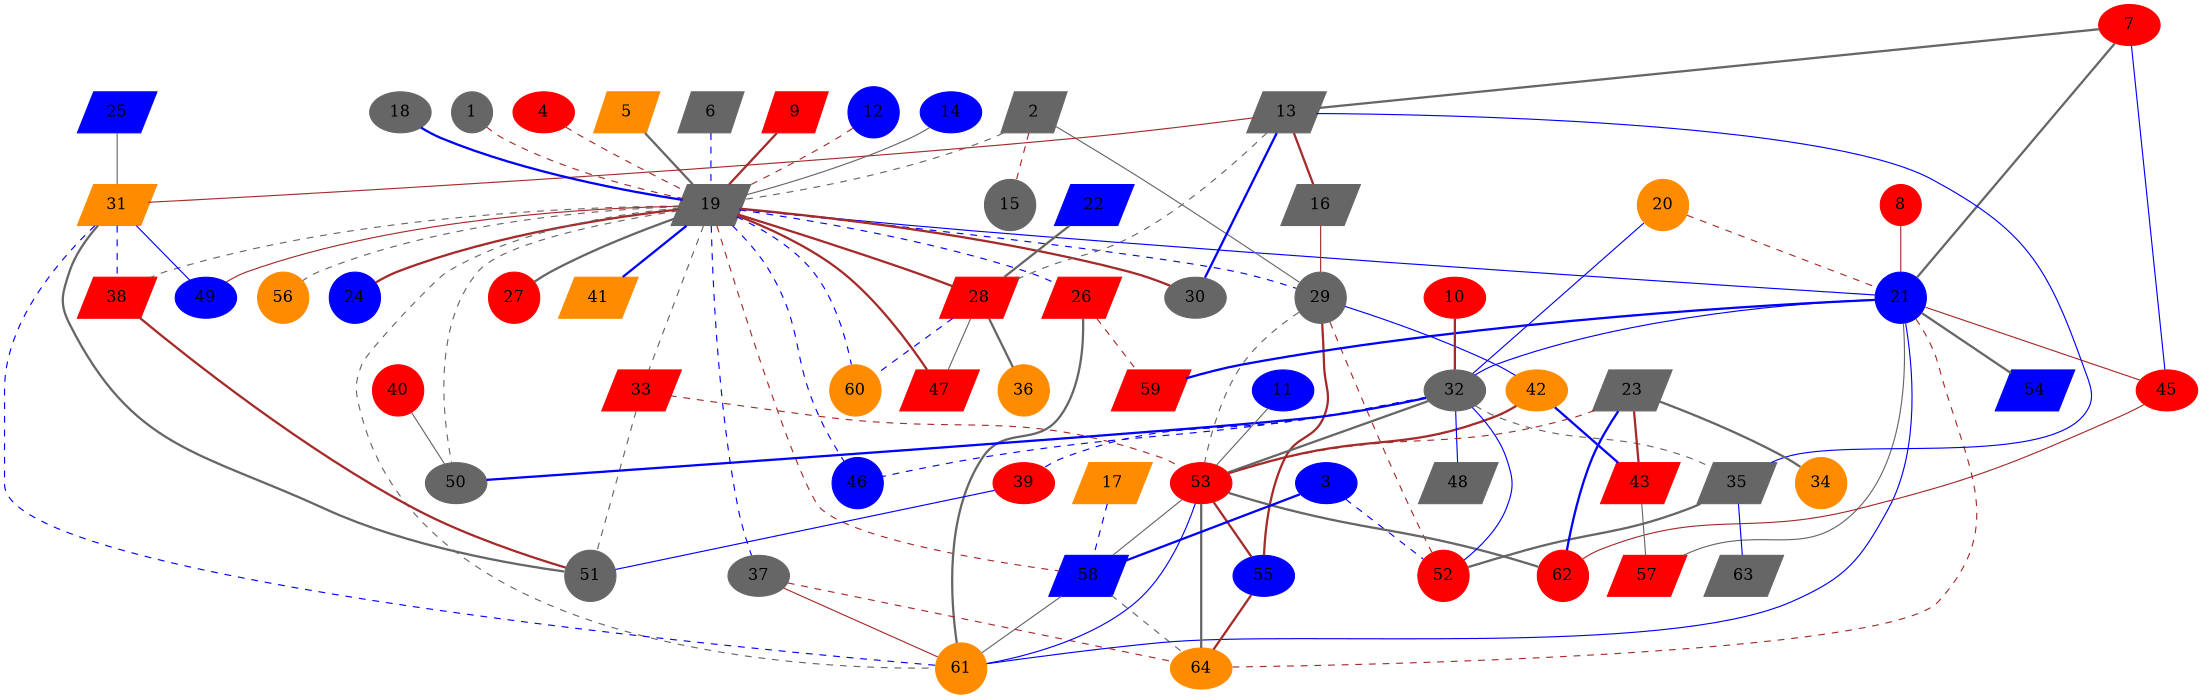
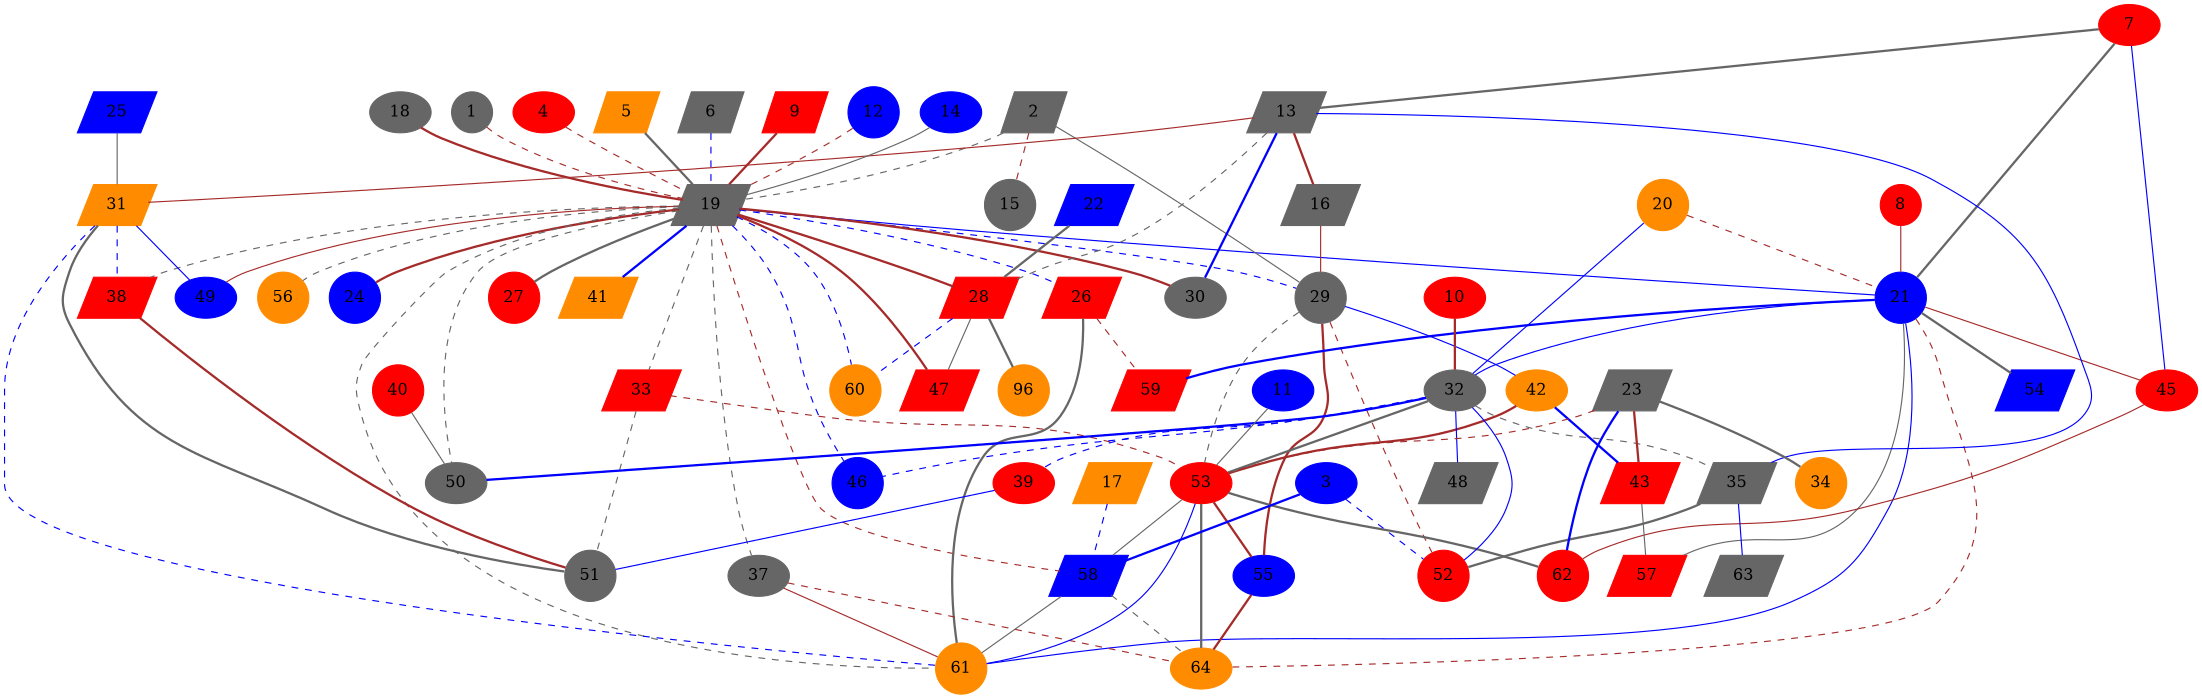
edge "18" -- "19": color blue -> brown
node "36": label "36" -> "96"
edge "19" -- "37": color blue -> gray40
